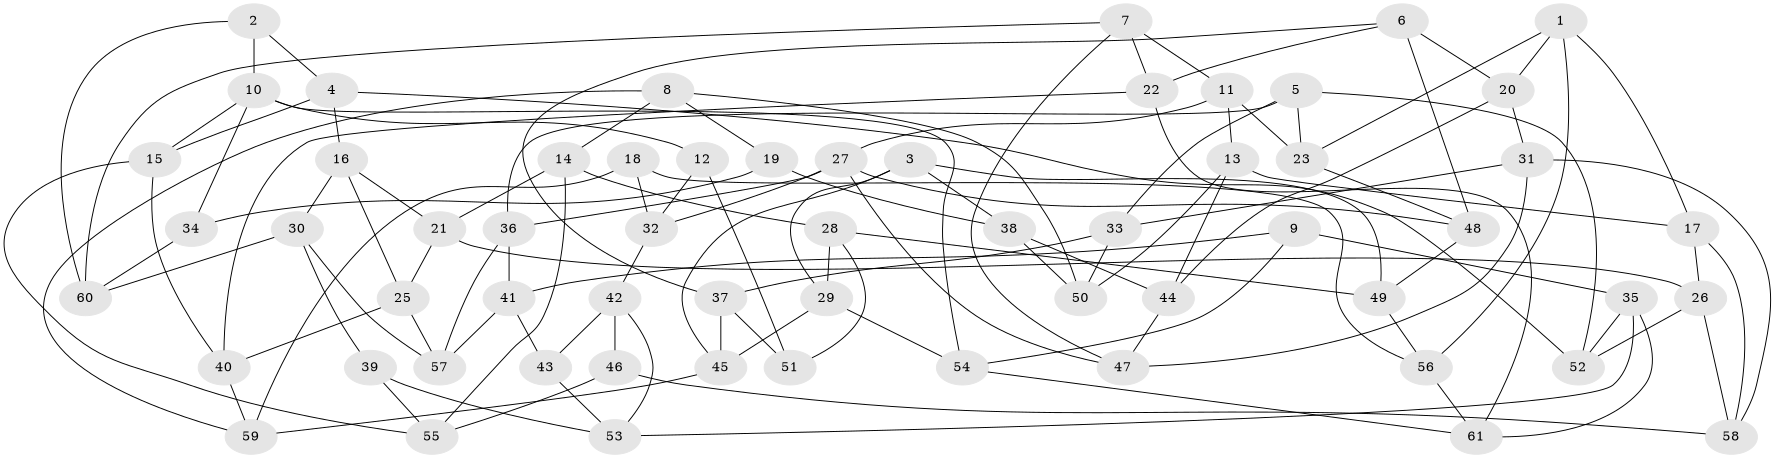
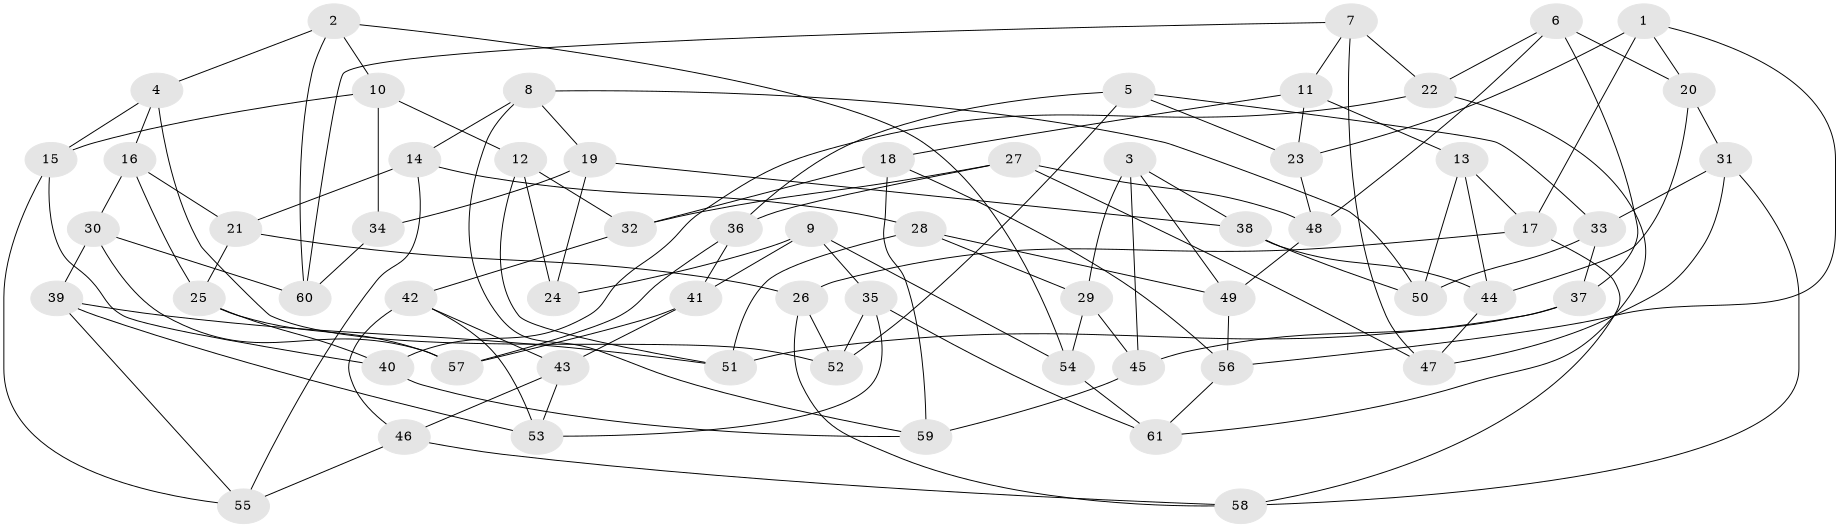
edge "10" -- "54": now "2" -- "54"
edge "11" -- "27": now "11" -- "18"
node "24": added
edge "39" -- "51": added
edge "43" -- "46": added
